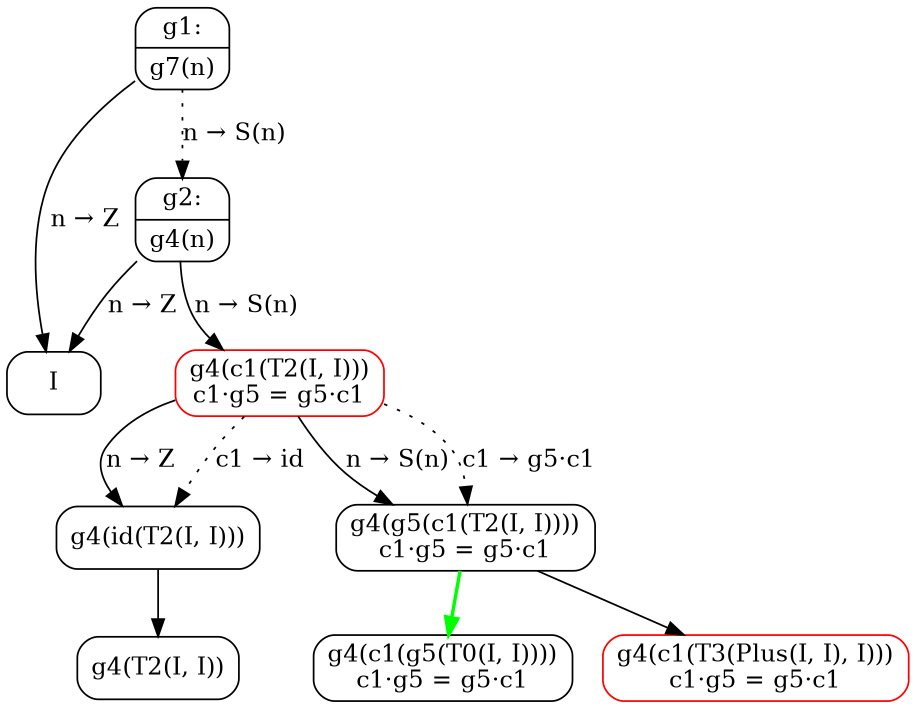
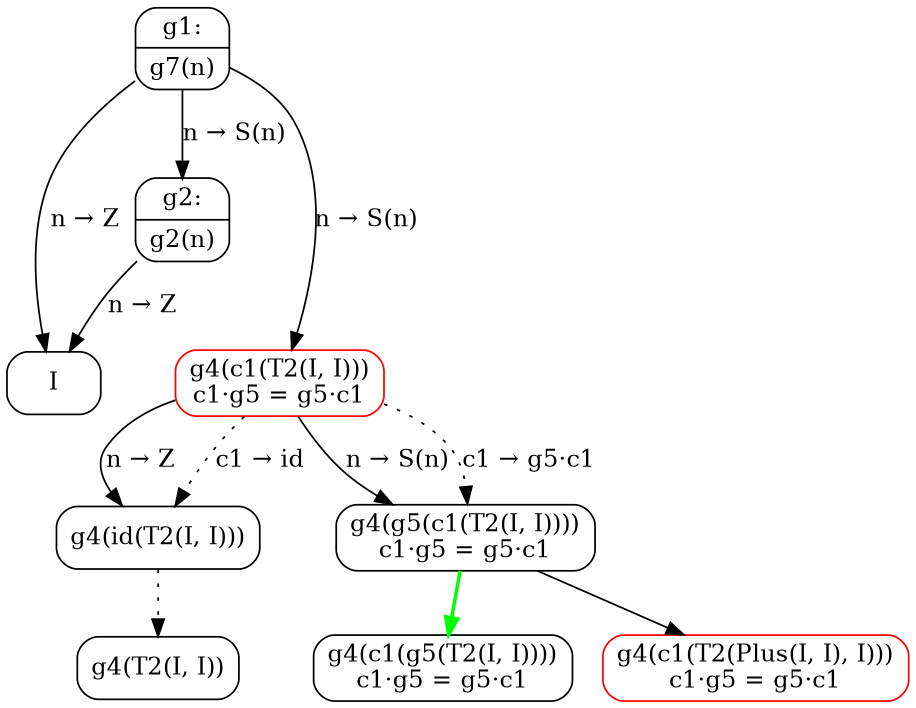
edge "g1:" -> "g2:": style dotted -> solid
node "g2:": text "g4(n)" -> "g2(n)"
edge "g2:" -> "g4(c1(T2(I, I))) c1·g5 = g5·c1": now "g1:" -> "g4(c1(T2(I, I))) c1·g5 = g5·c1"
edge "g4(id(T2(I, I)))" -> "g4(T2(I, I))": style solid -> dotted
node "g4(c1(g5(T0(I, I)))) c1·g5 = g5·c1": label "g4(c1(g5(T0(I, I)))) c1·g5 = g5·c1" -> "g4(c1(g5(T2(I, I)))) c1·g5 = g5·c1"
node "g4(c1(T3(Plus(I, I), I))) c1·g5 = g5·c1": label "g4(c1(T3(Plus(I, I), I))) c1·g5 = g5·c1" -> "g4(c1(T2(Plus(I, I), I))) c1·g5 = g5·c1"
